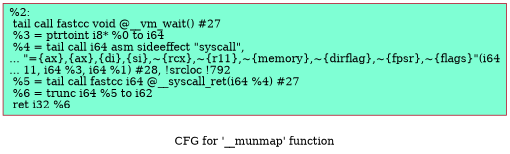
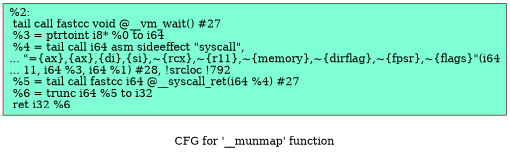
node "%2:": text "%6 = trunc i64 %5 to i62" -> "%6 = trunc i64 %5 to i32"
